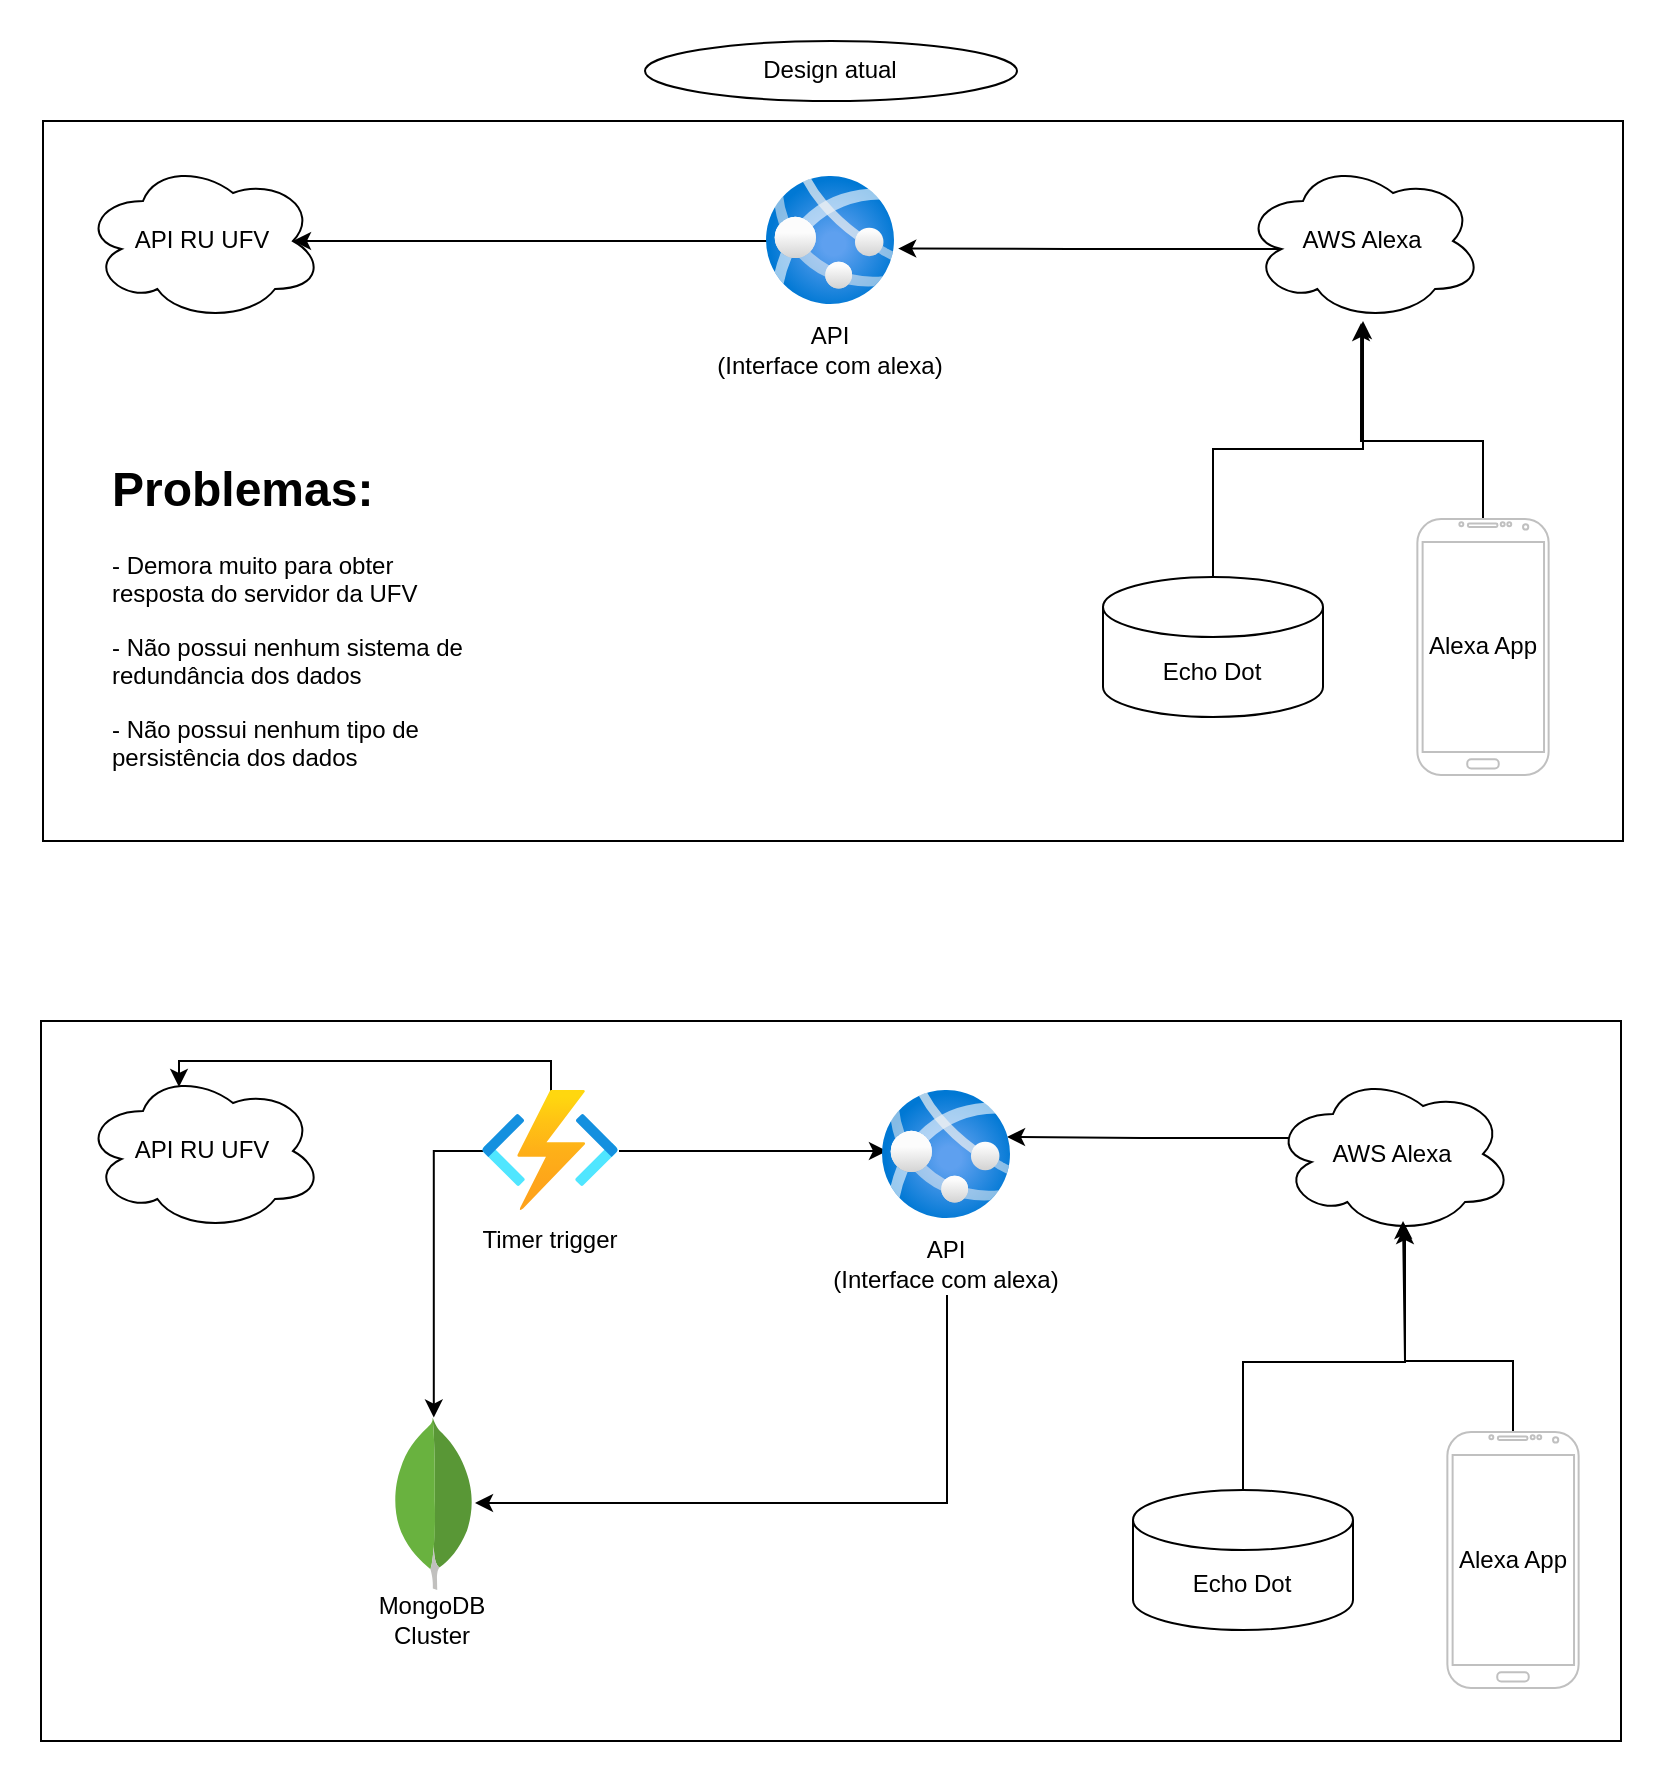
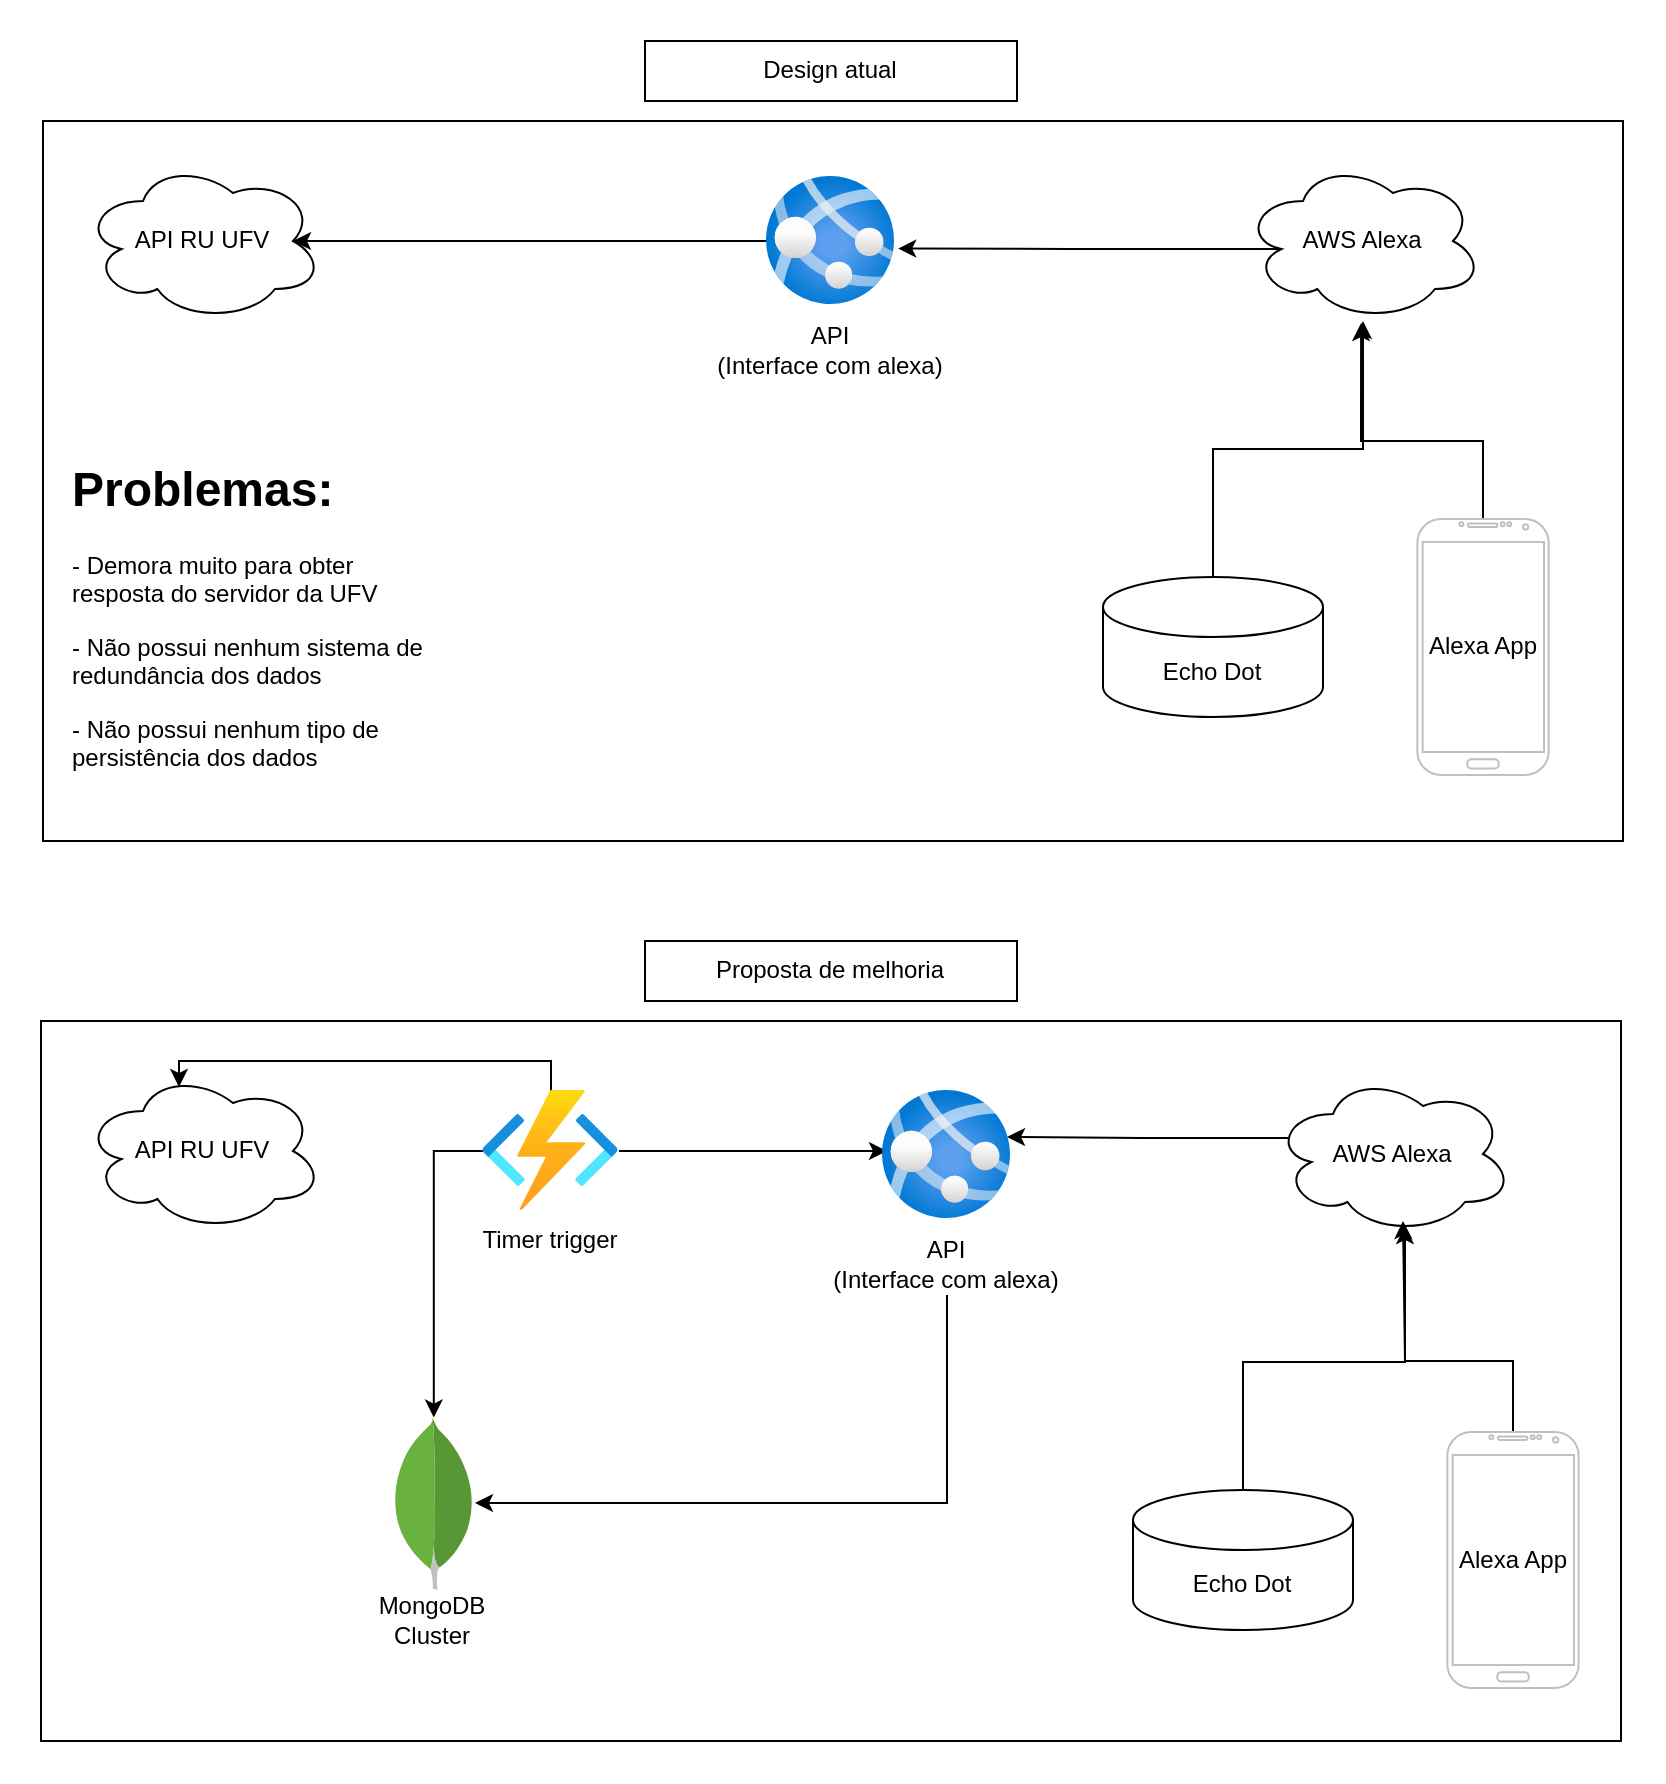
node "Design atual": shape ellipse -> rectangle
node "Problemas:- Demora muito para obter resposta do servidor da UFV - Não possui nenhum sistema de redundância dos dados - Não possui nenhum tipo de persistência dos dados": moved (293, 613) -> (253, 613)
node "Proposta de melhoria": added
